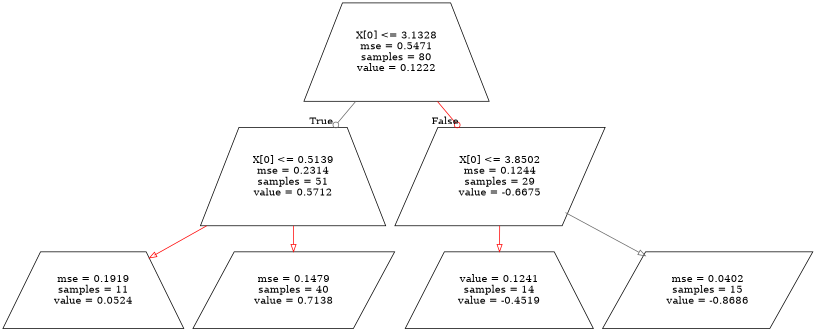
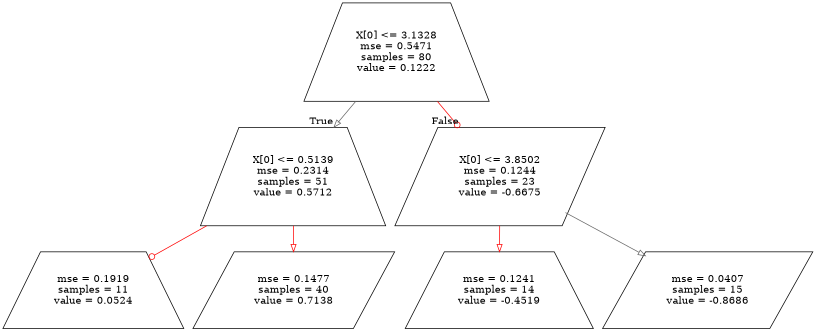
edge "X[0] <= 3.1328 mse = 0.5471 samples = 80 value = 0.1222" -> "X[0] <= 0.5139 mse = 0.2314 samples = 51 value = 0.5712": arrowhead odot -> onormal
node "X[0] <= 3.8502 mse = 0.1244 samples = 29 value = -0.6675": label "X[0] <= 3.8502 mse = 0.1244 samples = 29 value = -0.6675" -> "X[0] <= 3.8502 mse = 0.1244 samples = 23 value = -0.6675"
edge "X[0] <= 0.5139 mse = 0.2314 samples = 51 value = 0.5712" -> "mse = 0.1919 samples = 11 value = 0.0524": arrowhead onormal -> odot
node "mse = 0.1479 samples = 40 value = 0.7138": label "mse = 0.1479 samples = 40 value = 0.7138" -> "mse = 0.1477 samples = 40 value = 0.7138"
node "value = 0.1241 samples = 14 value = -0.4519": label "value = 0.1241 samples = 14 value = -0.4519" -> "mse = 0.1241 samples = 14 value = -0.4519"
node "mse = 0.0402 samples = 15 value = -0.8686": label "mse = 0.0402 samples = 15 value = -0.8686" -> "mse = 0.0407 samples = 15 value = -0.8686"
